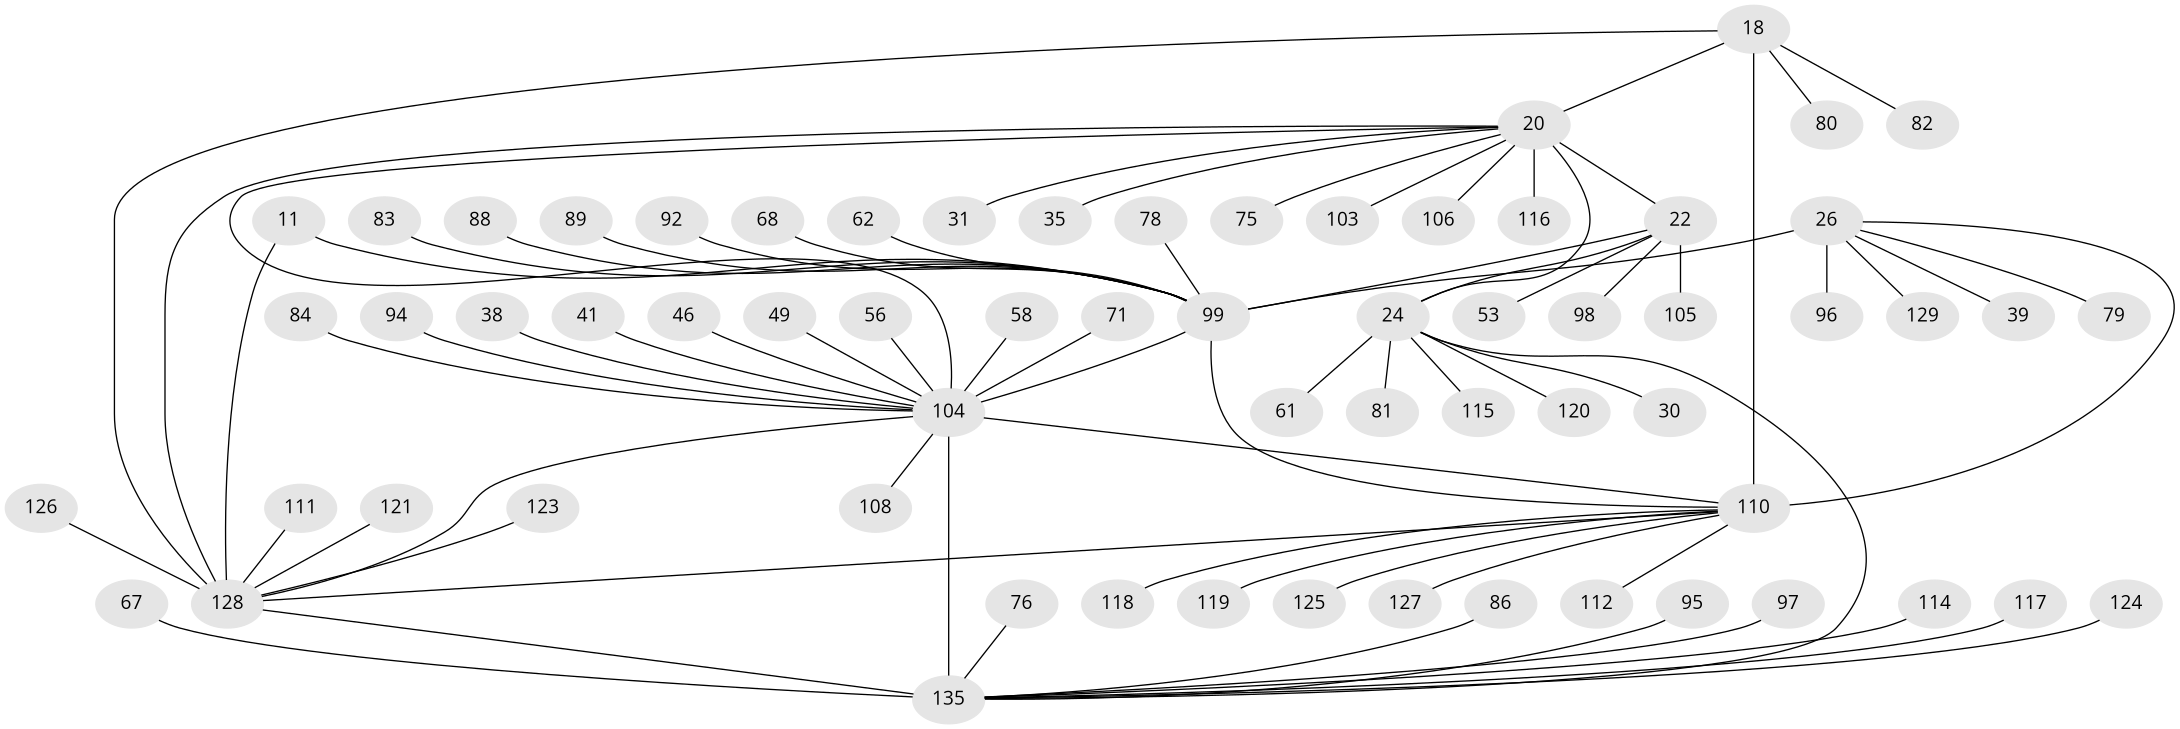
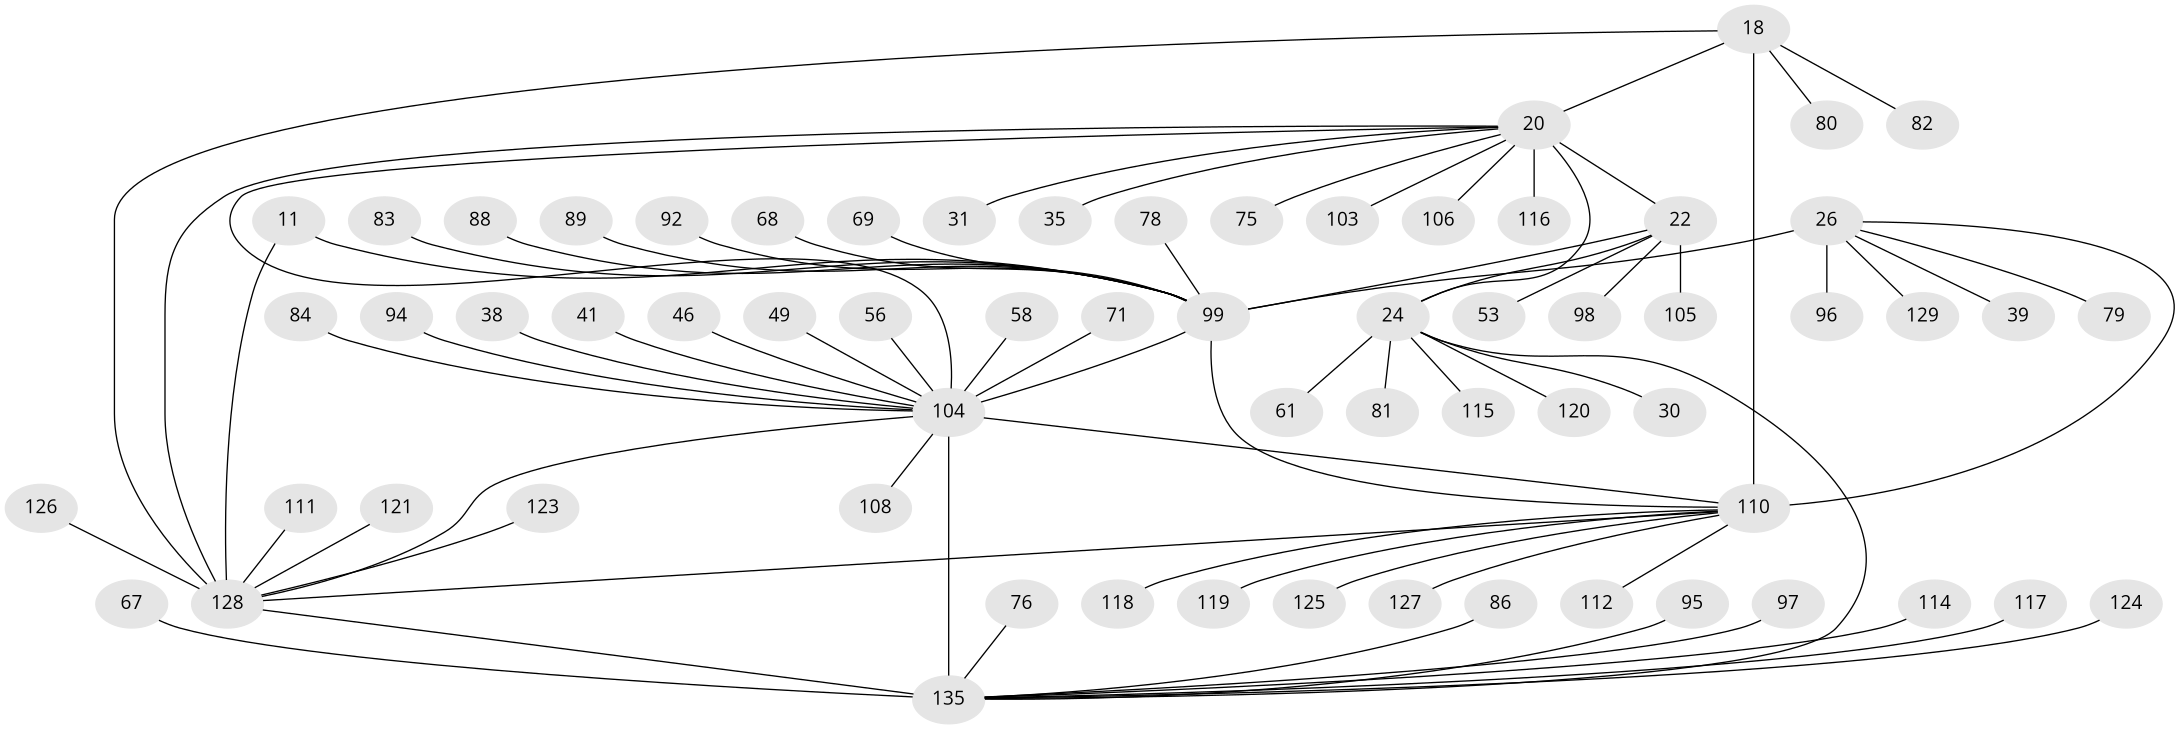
node "62": label "62" -> "69"
